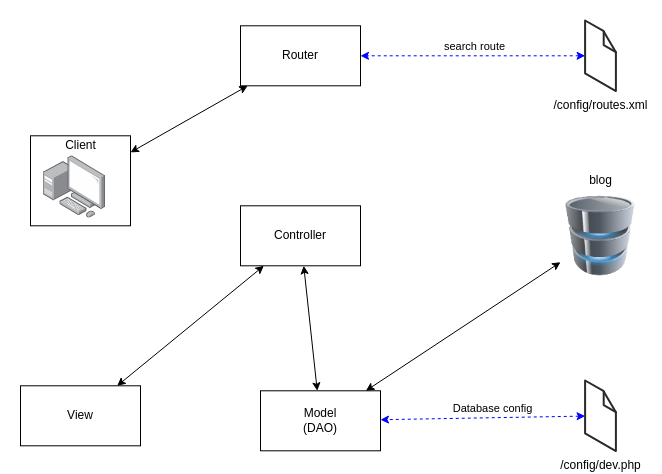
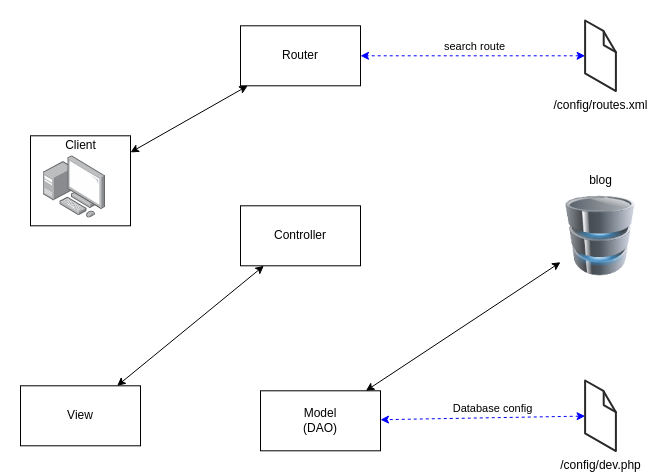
edge "Controller" -- "Model (DAO)": removed
